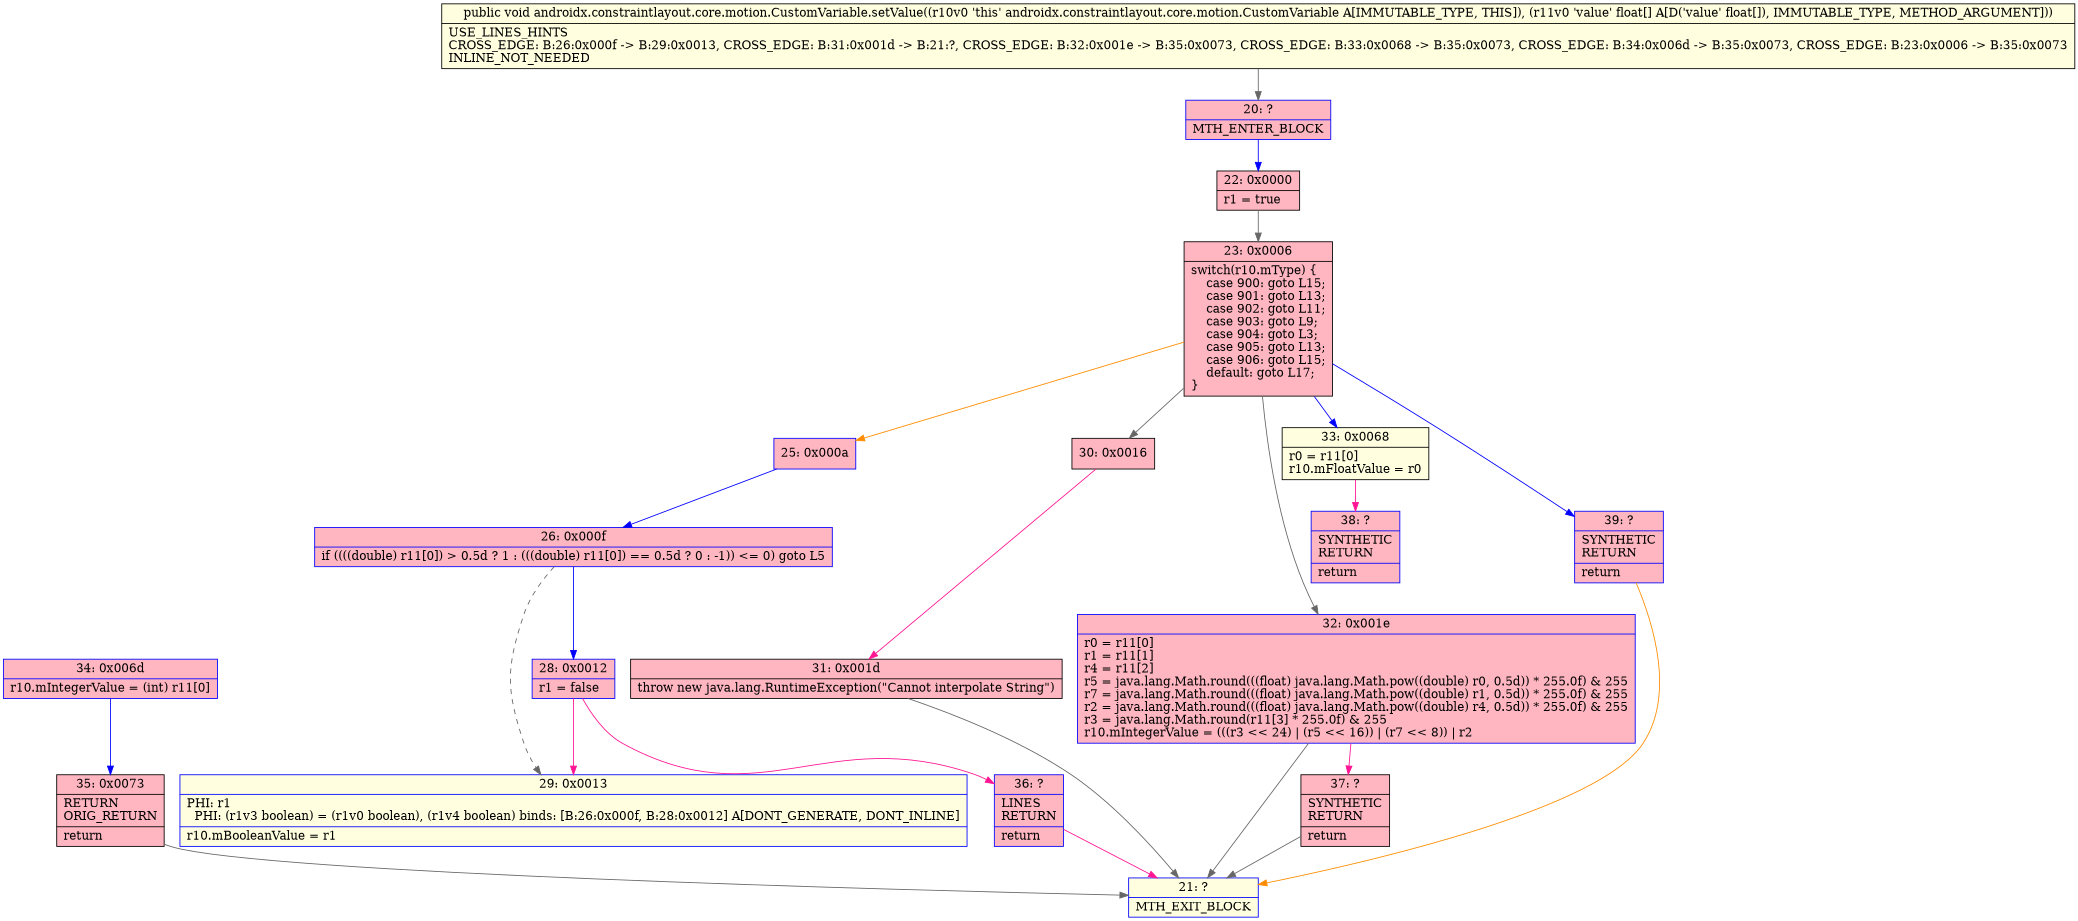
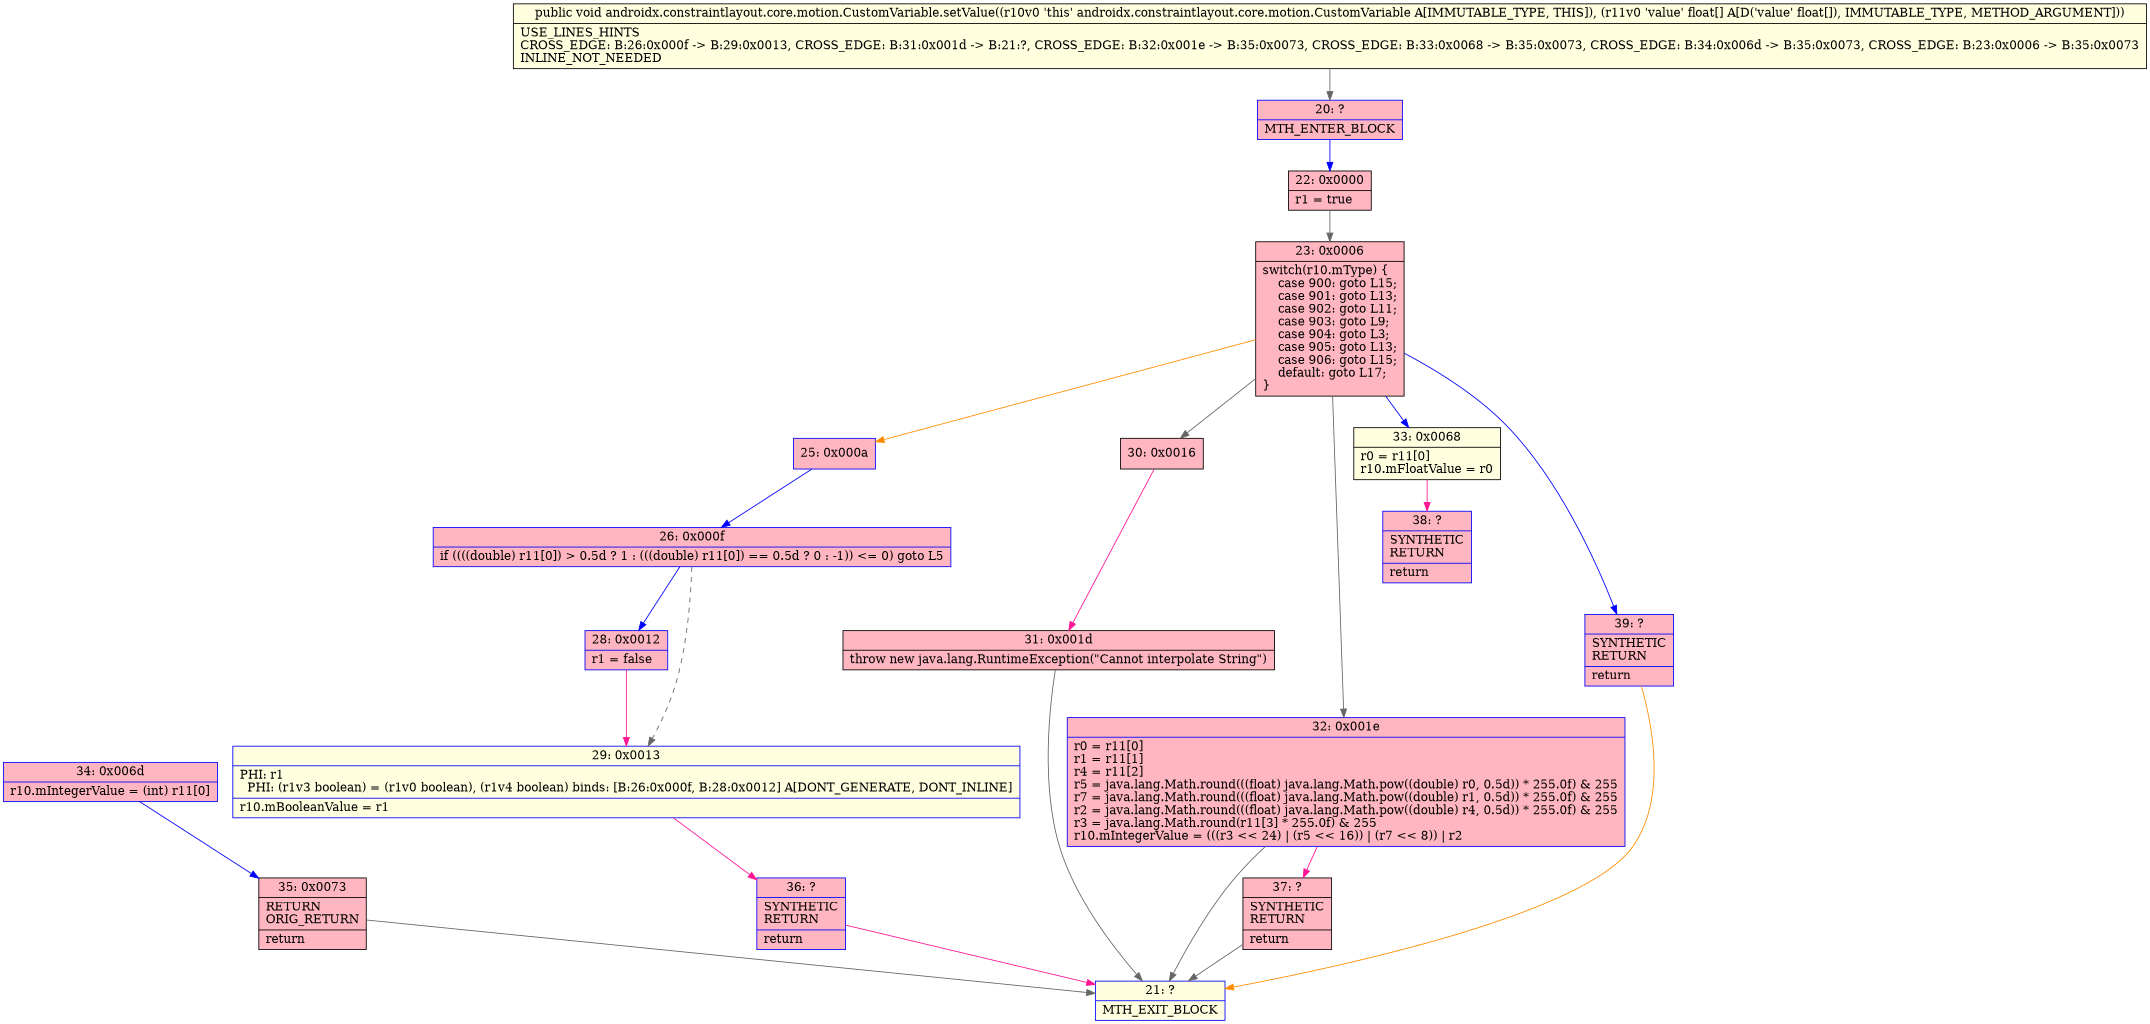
edge "28: 0x0012" -> "36: ?": now "29: 0x0013" -> "36: ?"
node "36: ?": text "LINES" -> "SYNTHETIC"
